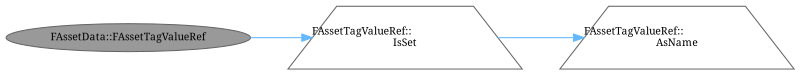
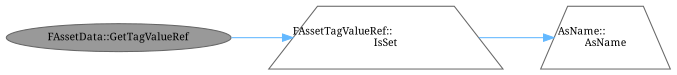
node "FAssetData::FAssetTagValueRef": label "FAssetData::FAssetTagValueRef" -> "FAssetData::GetTagValueRef"
node "FAssetTagValueRef:: AsName": label "FAssetTagValueRef:: AsName" -> "AsName:: AsName"
